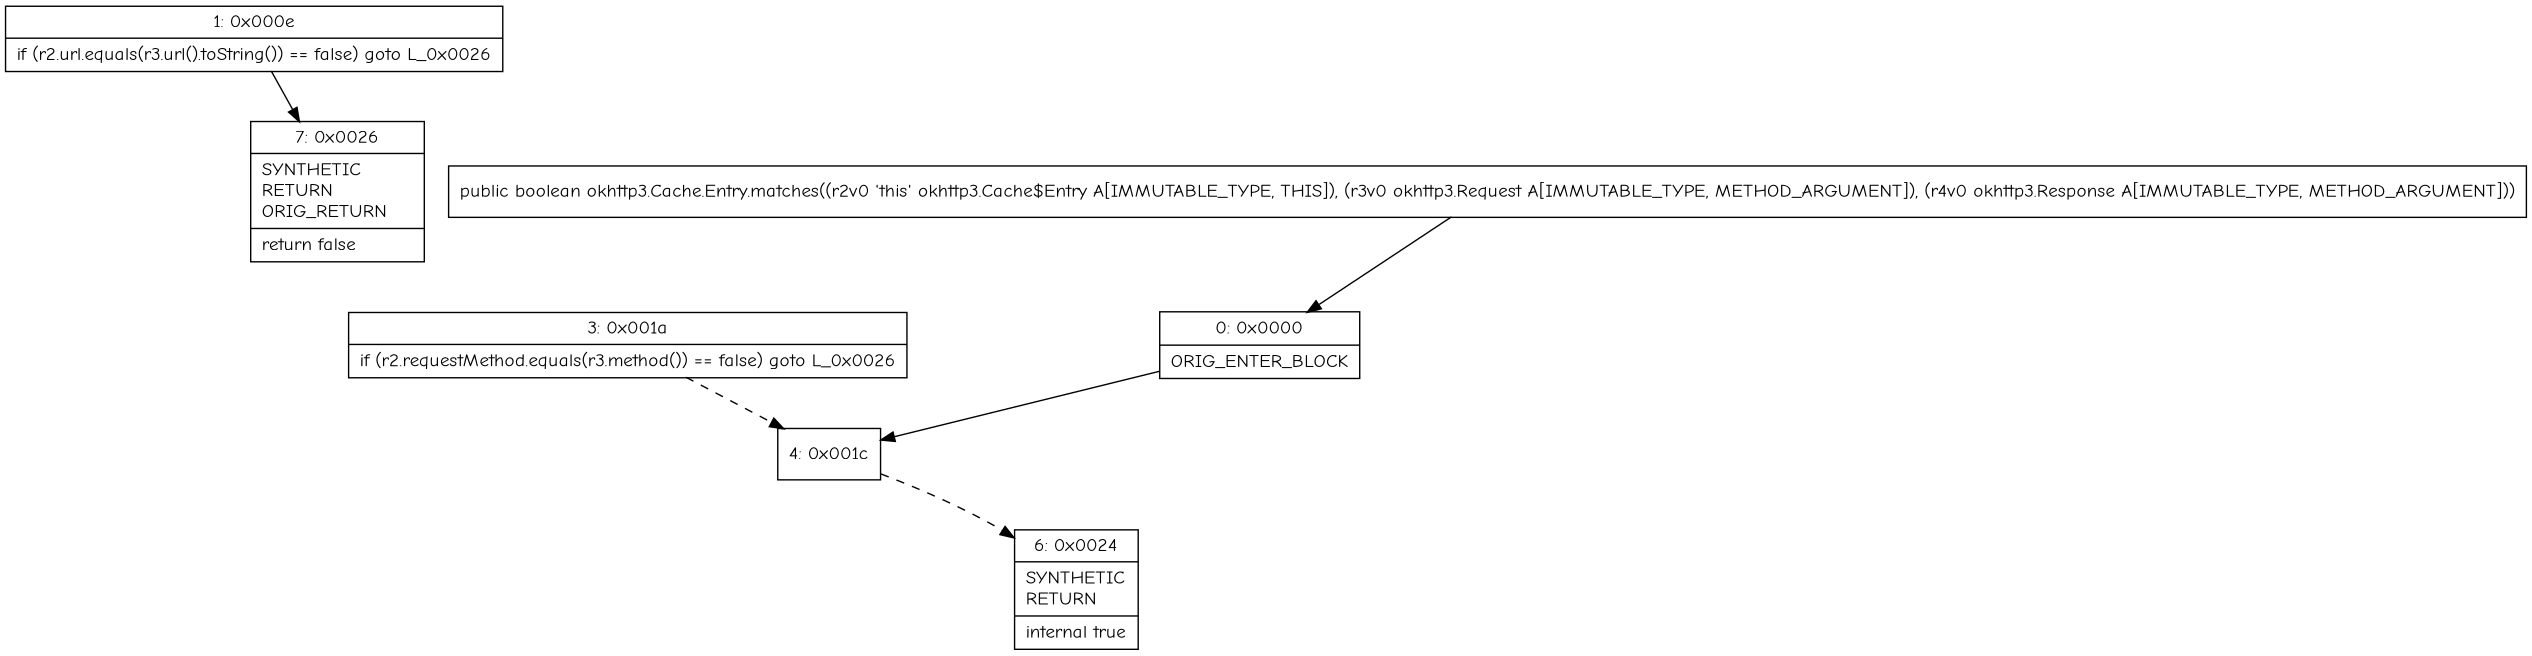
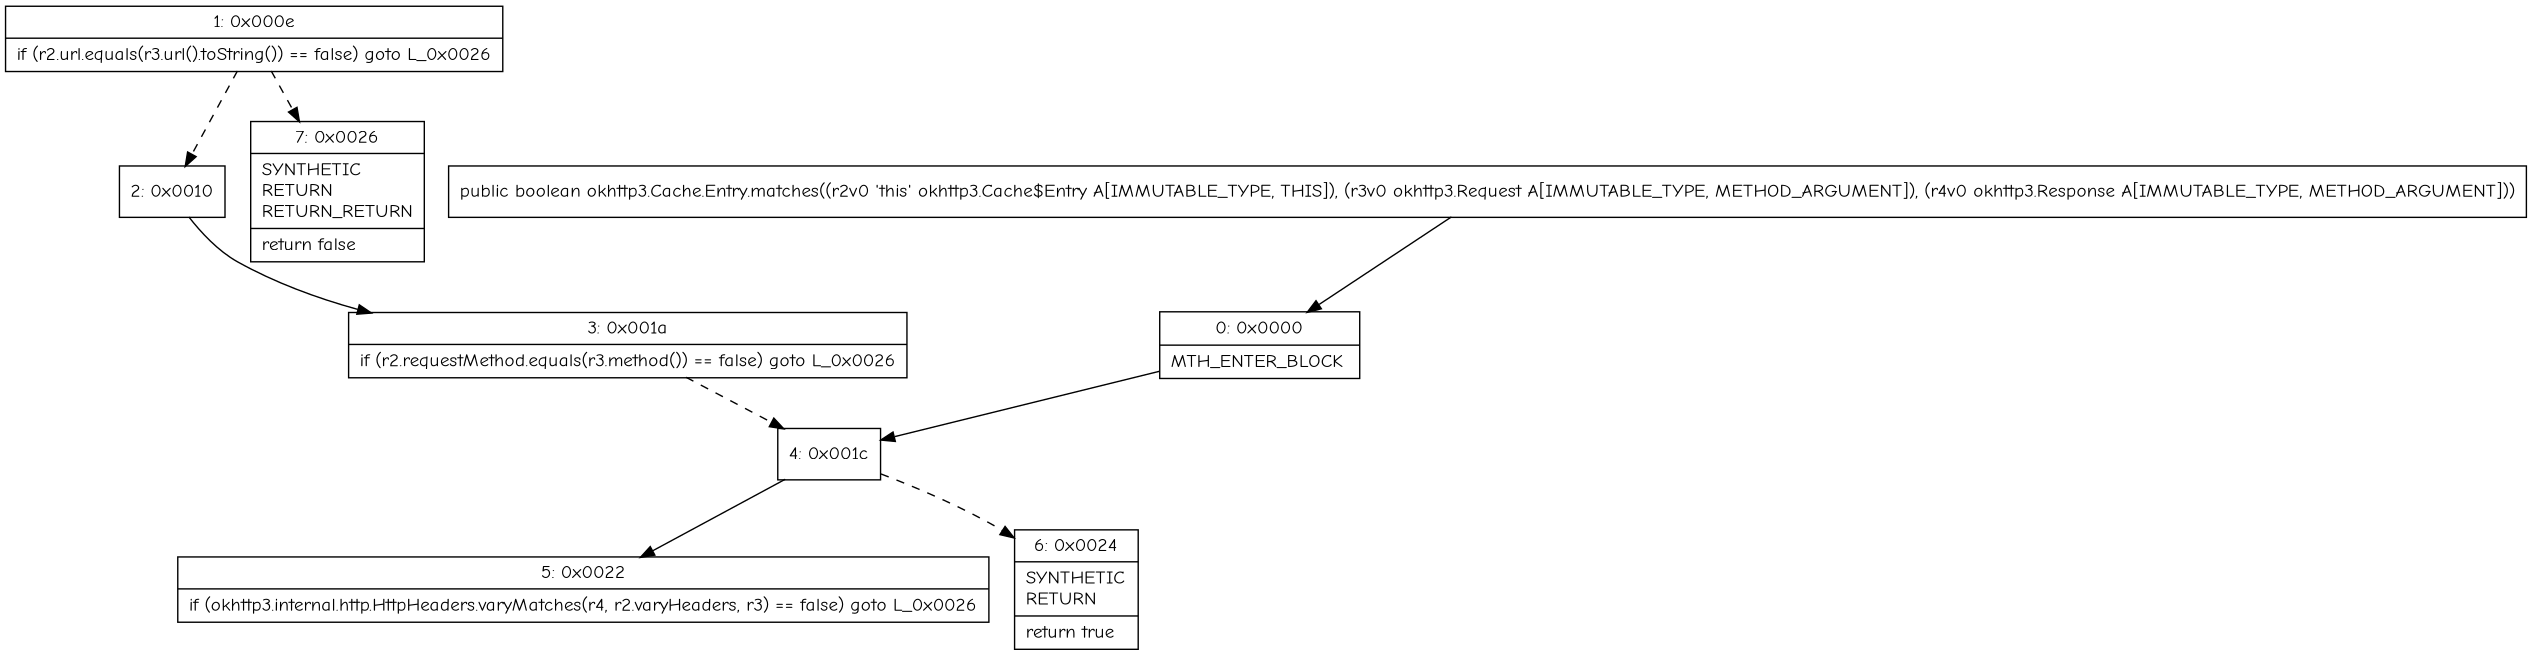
edge "1: 0x000e" -> "7: 0x0026": style solid -> dashed
node "2: 0x0010": added
node "7: 0x0026": text "ORIG_RETURN" -> "RETURN_RETURN"
node "0: 0x0000": text "ORIG_ENTER_BLOCK" -> "MTH_ENTER_BLOCK"
node "5: 0x0022": added
node "6: 0x0024": text "internal true" -> "return true"
